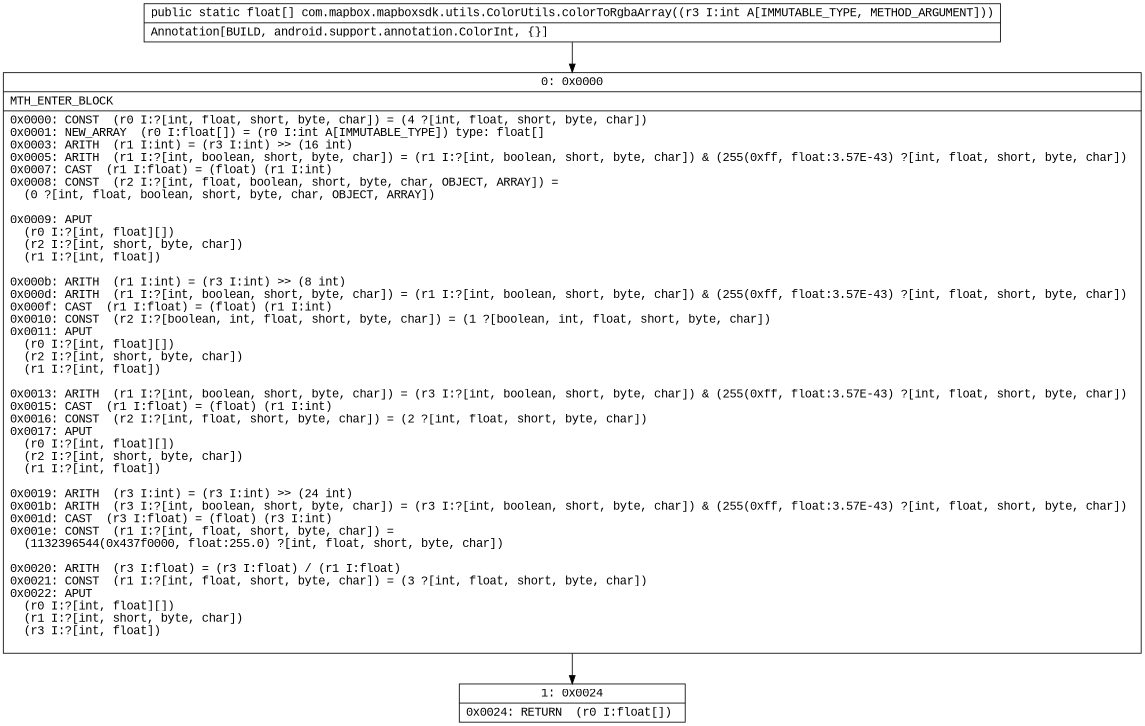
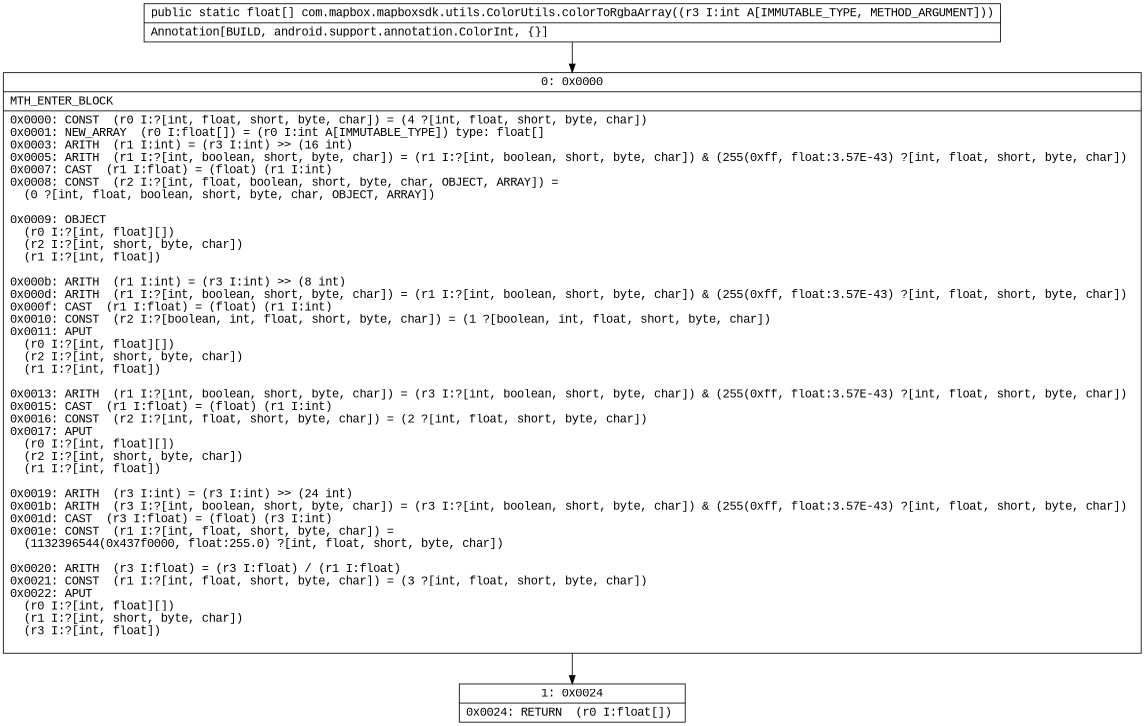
node "0: 0x0000": text "0x0009: APUT" -> "0x0009: OBJECT"
